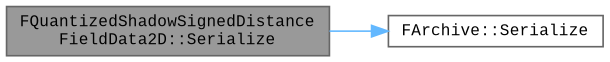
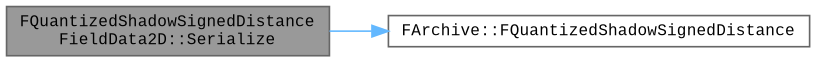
node "FArchive::Serialize": label "FArchive::Serialize" -> "FArchive::FQuantizedShadowSignedDistance"
